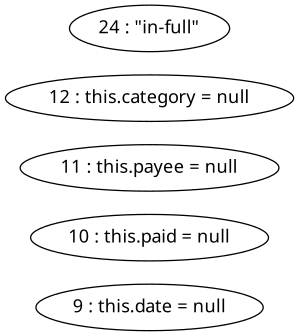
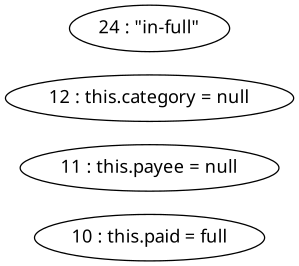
node "10 : this.paid = null": label "10 : this.paid = null" -> "10 : this.paid = full"
node "9 : this.date = null": removed
